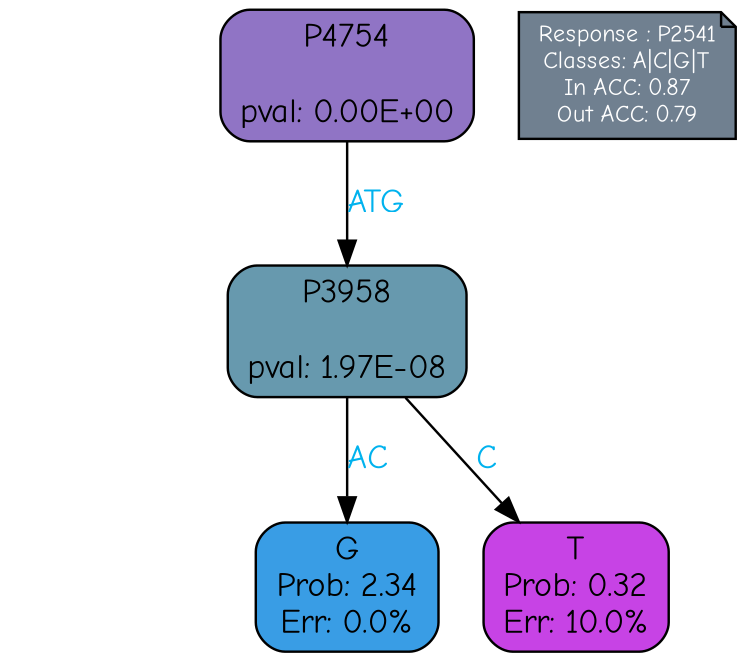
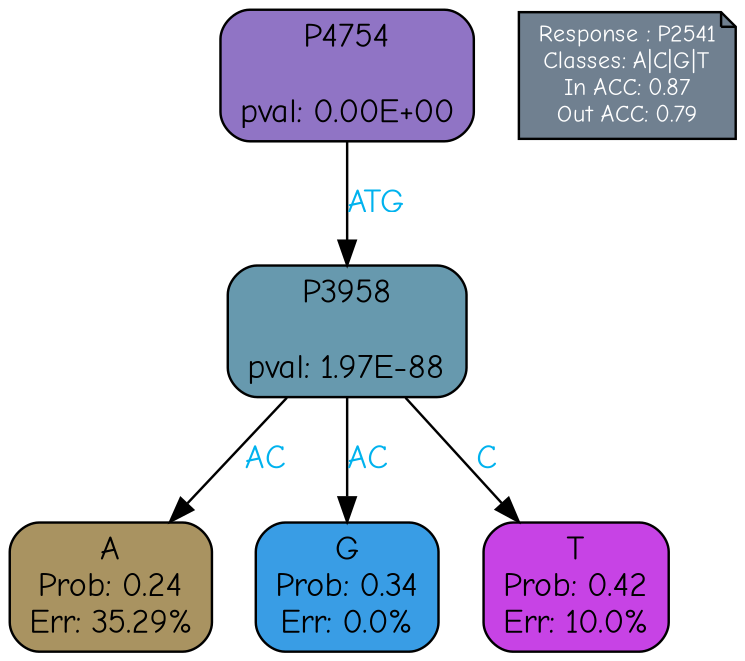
node "P3958 pval: 1.97E-08": label "P3958 pval: 1.97E-08" -> "P3958 pval: 1.97E-88"
node "A Prob: 0.24 Err: 35.29%": added
node "G Prob: 2.34 Err: 0.0%": label "G Prob: 2.34 Err: 0.0%" -> "G Prob: 0.34 Err: 0.0%"
node "T Prob: 0.32 Err: 10.0%": label "T Prob: 0.32 Err: 10.0%" -> "T Prob: 0.42 Err: 10.0%"
